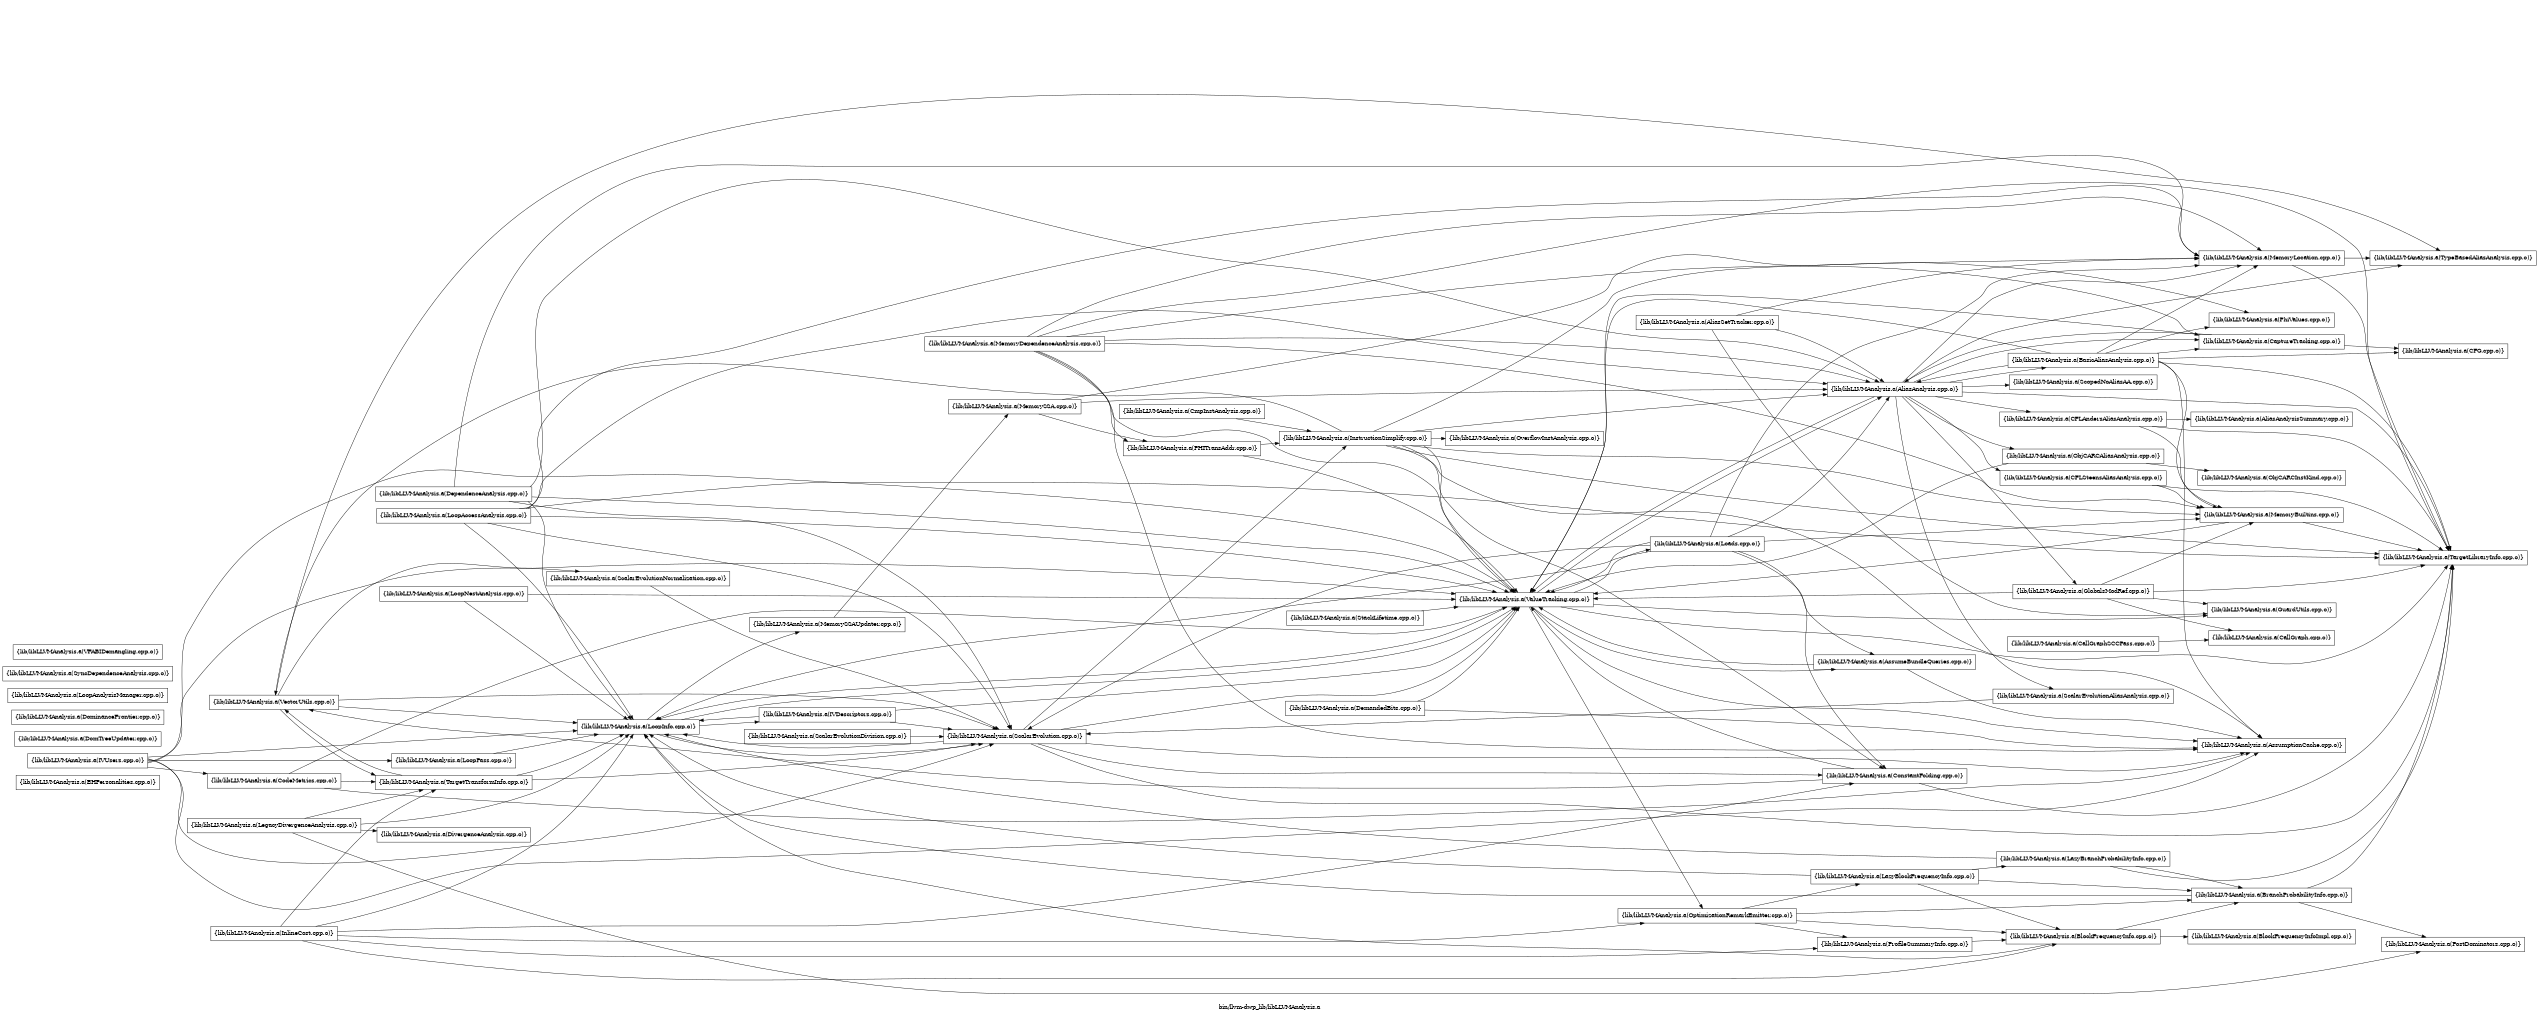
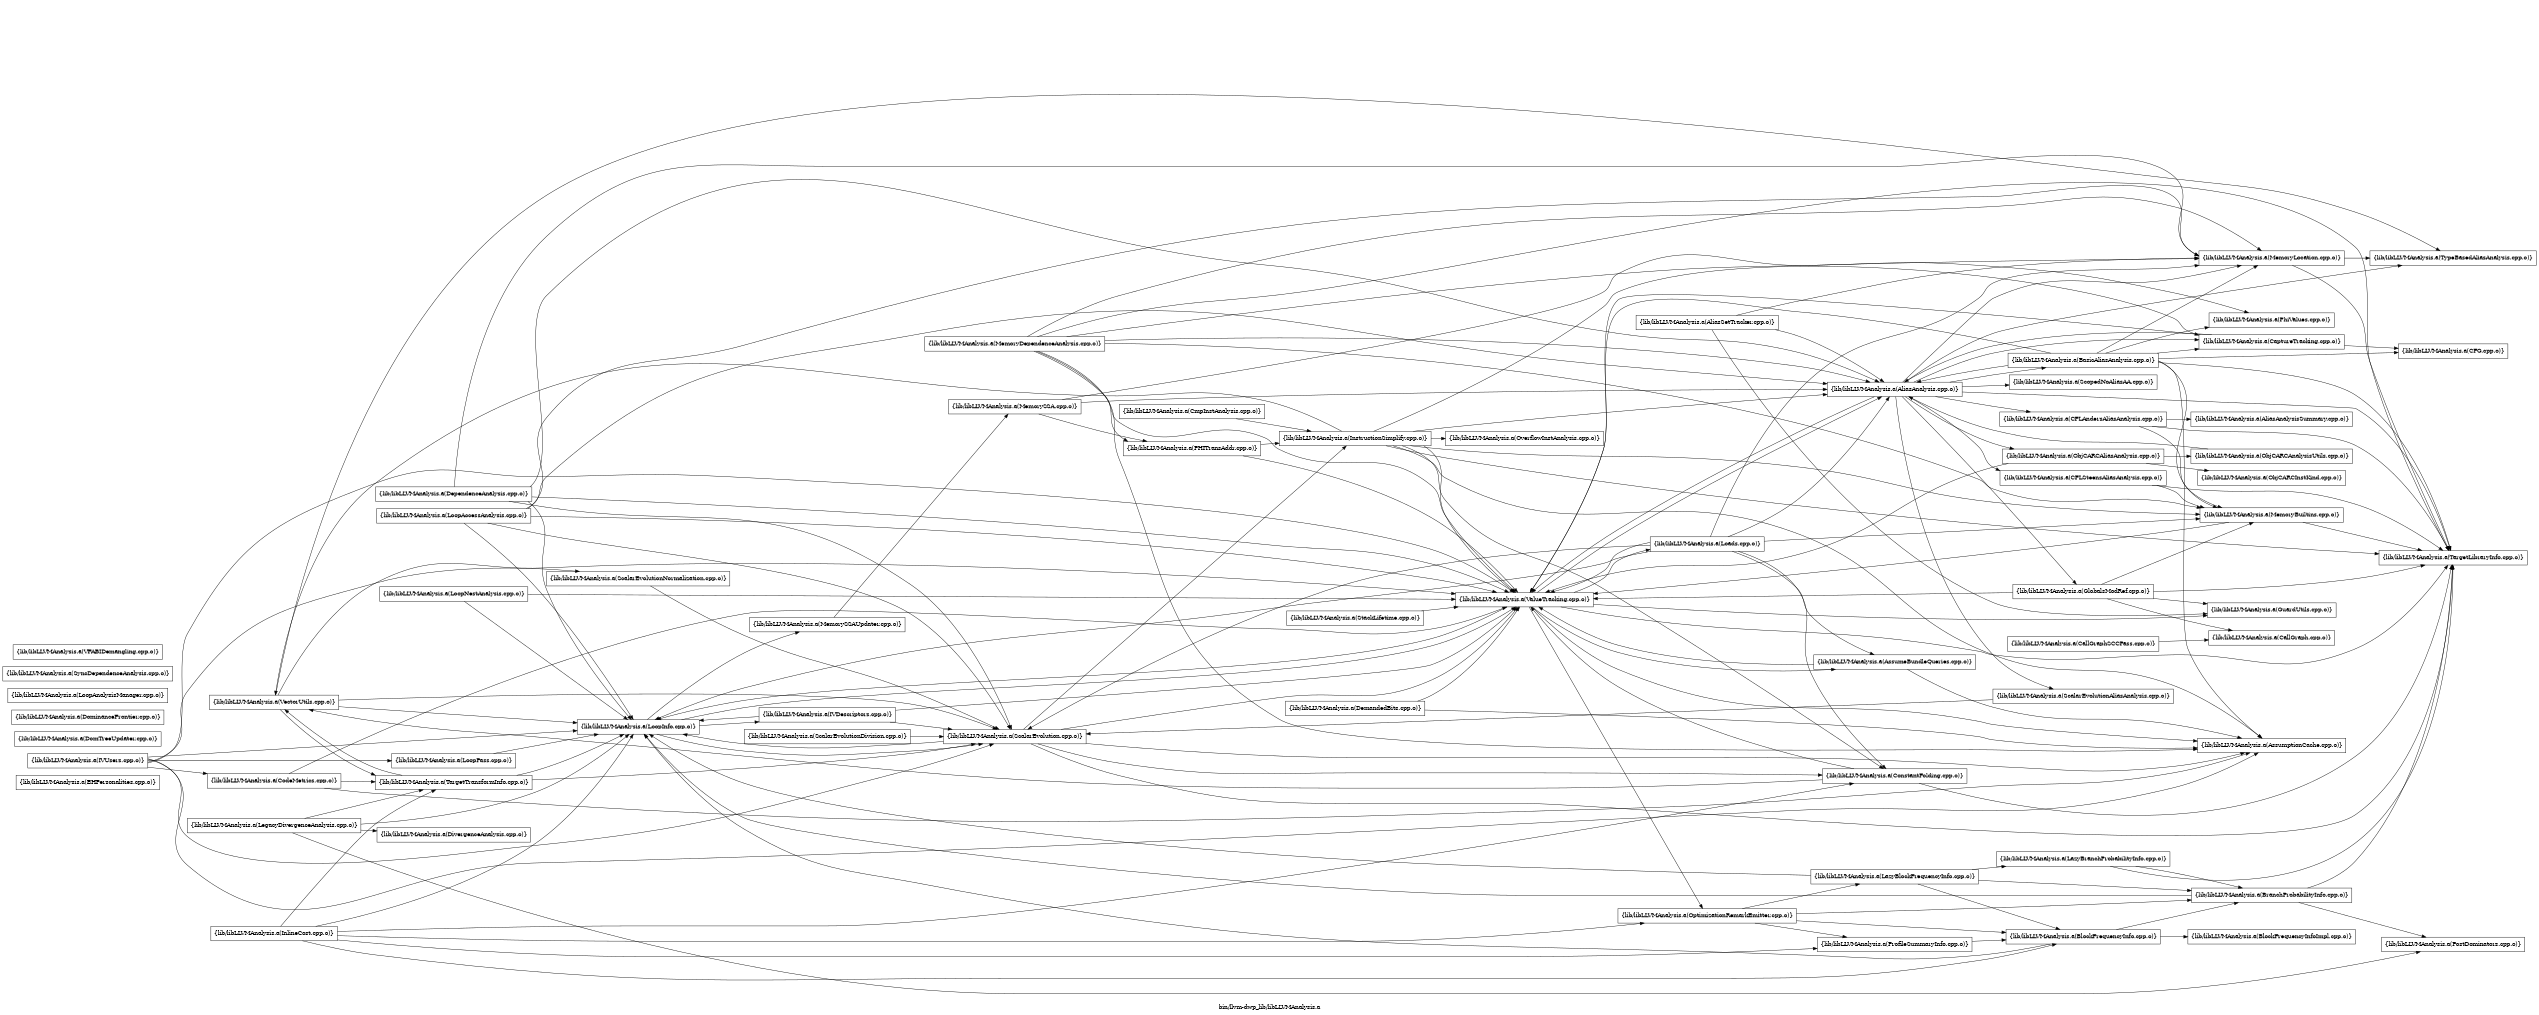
node "{lib/libLLVMAnalysis.a(ObjCARCAnalysisUtils.cpp.o)}": added
edge "{lib/libLLVMAnalysis.a(LoopAccessAnalysis.cpp.o)}" -> "{lib/libLLVMAnalysis.a(TargetLibraryInfo.cpp.o)}": removed
edge "{lib/libLLVMAnalysis.a(LazyBranchProbabilityInfo.cpp.o)}" -> "{lib/libLLVMAnalysis.a(LoopInfo.cpp.o)}": removed
